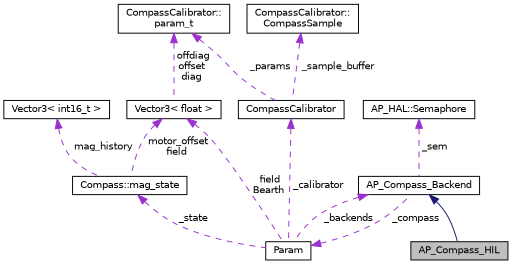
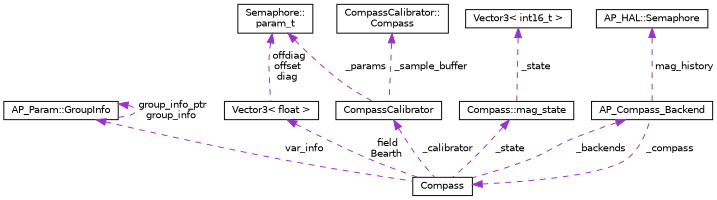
node "CompassCalibrator:: param_t": label "CompassCalibrator:: param_t" -> "Semaphore:: param_t"
node "CompassCalibrator:: CompassSample": label "CompassCalibrator:: CompassSample" -> "CompassCalibrator:: Compass"
node "AP_Param::GroupInfo": added
edge "Compass::mag_state" -> "Vector3< int16_t >": label " mag_history" -> " _state"
edge "AP_Compass_Backend" -> "AP_HAL::Semaphore": label " _sem" -> " mag_history"
edge "Compass::mag_state" -> "Vector3< float >": removed, label "motor_offset field"
node "Param": label "Param" -> "Compass"
node "AP_Compass_HIL": removed
